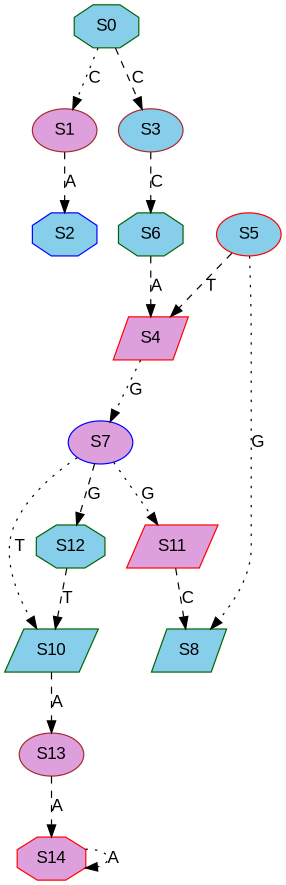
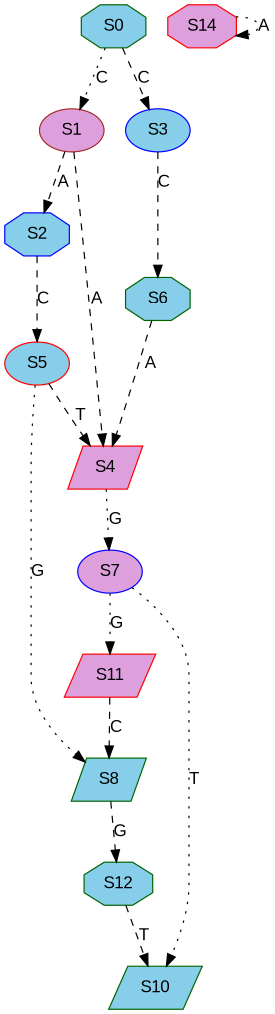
node "S3": color brown -> blue
edge "S2" -> "S5": added, label "C"
edge "S1" -> "S4": added, label "A"
edge "S7" -> "S12": now "S8" -> "S12"
node "S13": removed
